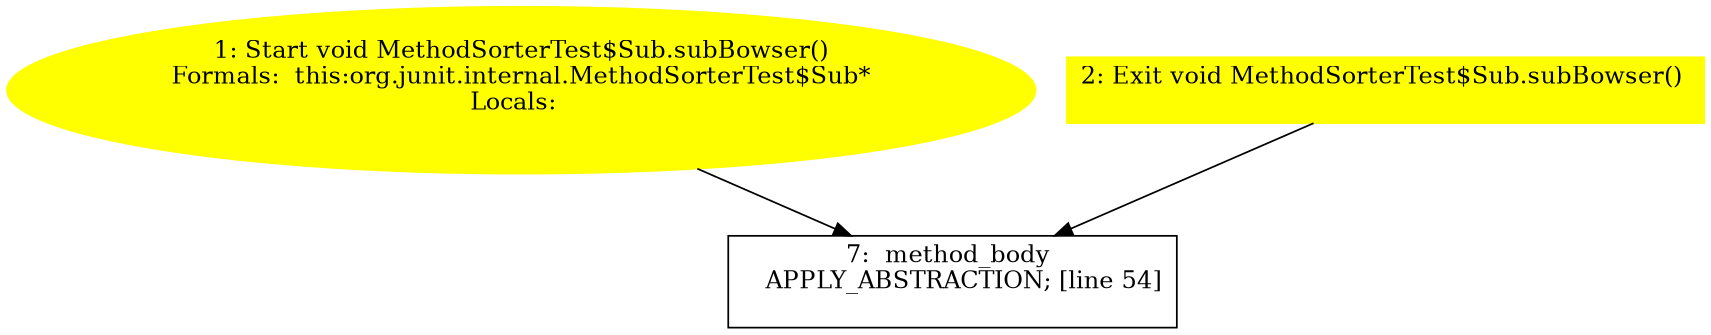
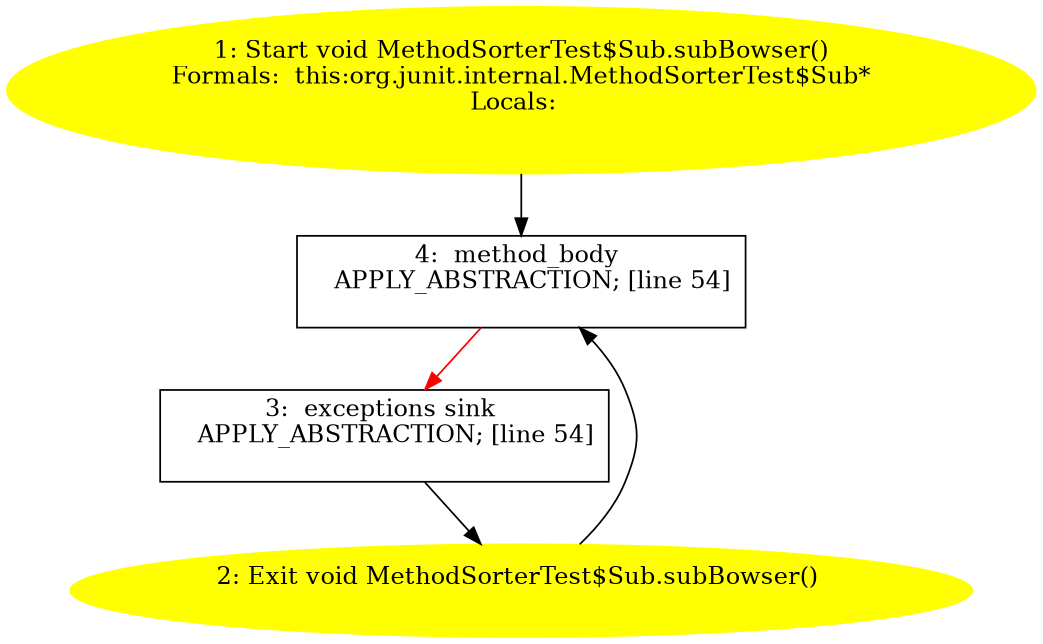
node "2: Exit void MethodSorterTest$Sub.subBowser()": shape box -> ellipse
node "7:  method_body APPLY_ABSTRACTION; [line 54]": label "7:  method_body APPLY_ABSTRACTION; [line 54]" -> "4:  method_body APPLY_ABSTRACTION; [line 54]"
node "3:  exceptions sink APPLY_ABSTRACTION; [line 54]": added
